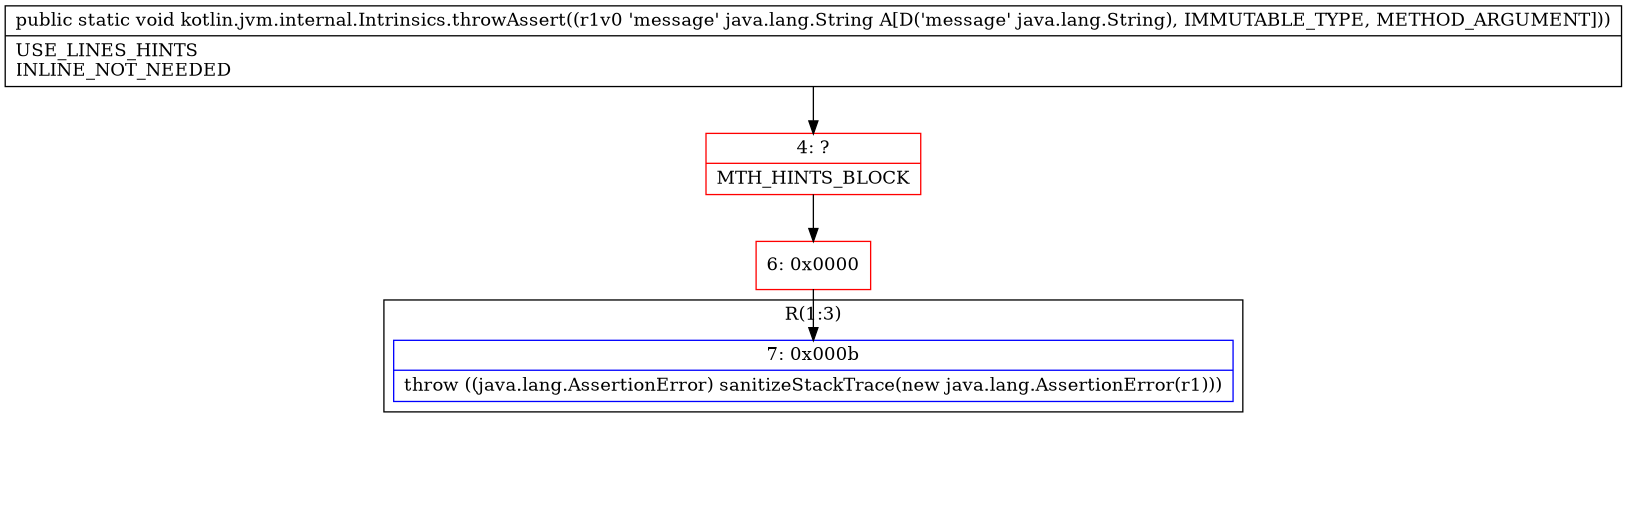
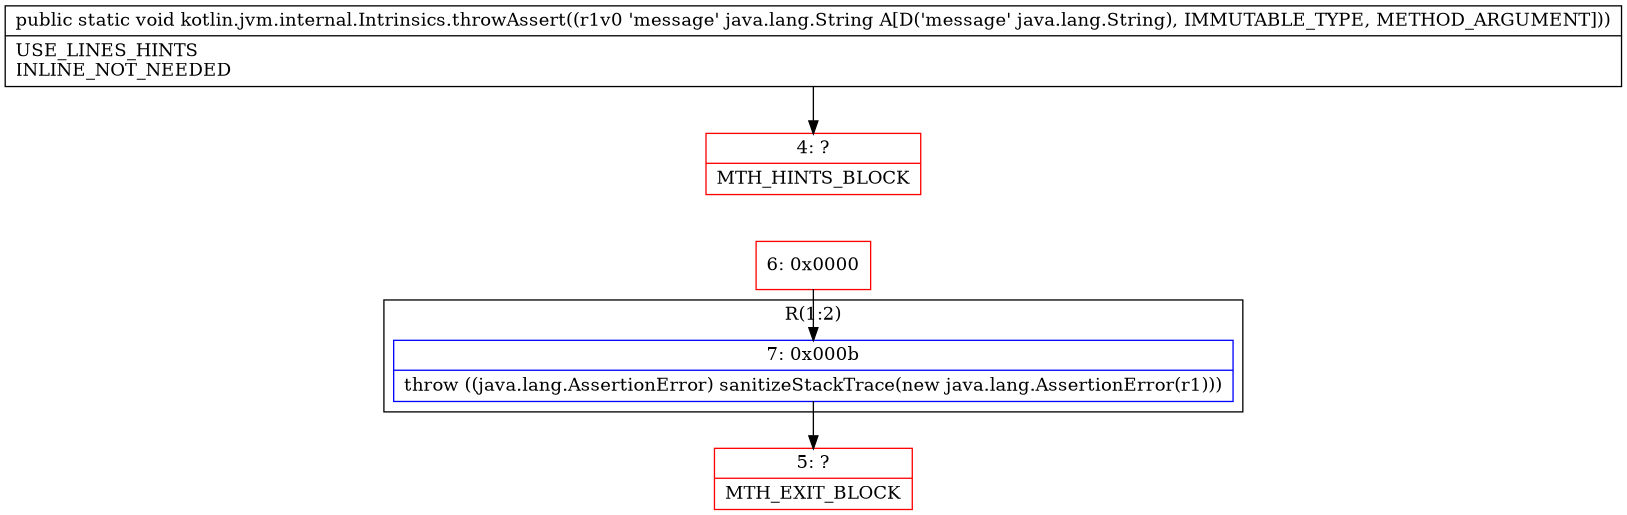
edge "4: ?" -> "6: 0x0000": removed
cluster "R(1:3)": label "R(1:3)" -> "R(1:2)"
node "5: ?": added
